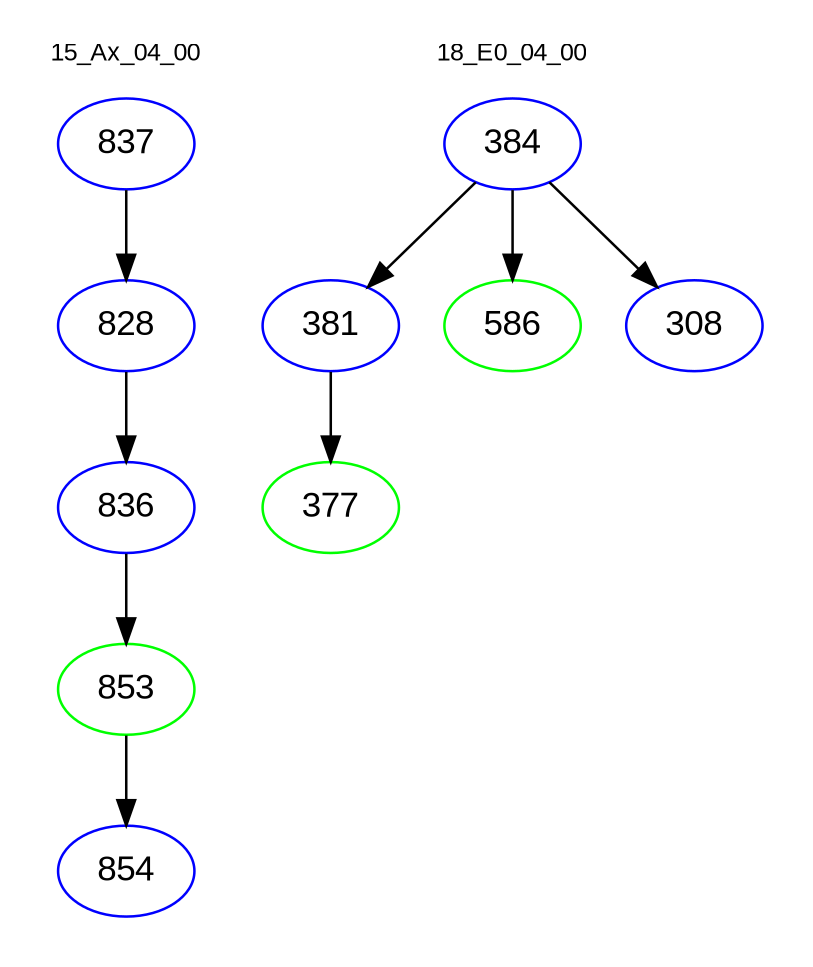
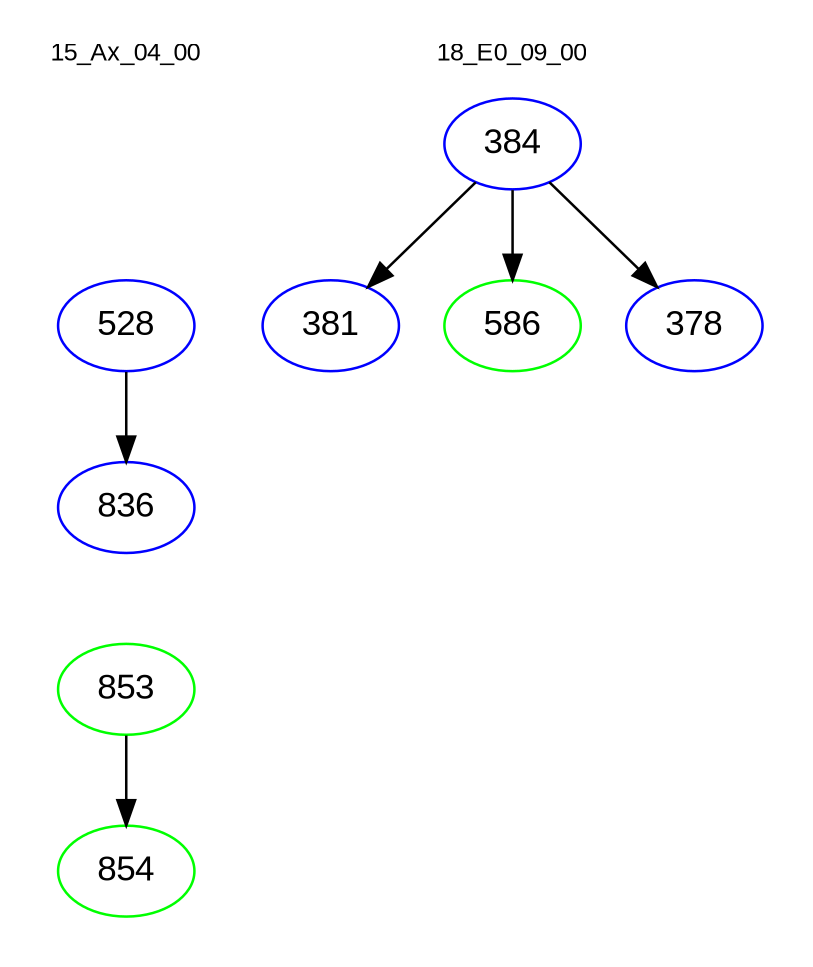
cluster "18_E0_04_00": label "18_E0_04_00" -> "18_E0_09_00"
node "837": removed
node "828": label "828" -> "528"
node "308": label "308" -> "378"
node "377": removed
edge "836" -> "853": removed
node "854": color blue -> green
